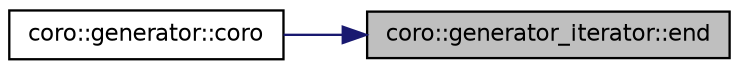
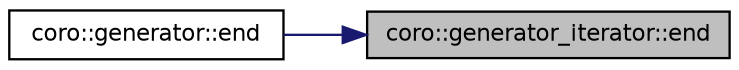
node "coro::generator::coro": label "coro::generator::coro" -> "coro::generator::end"
